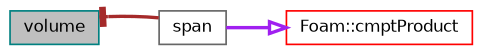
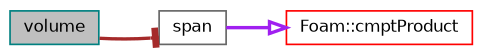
edge "span" -> "volume": reversed
